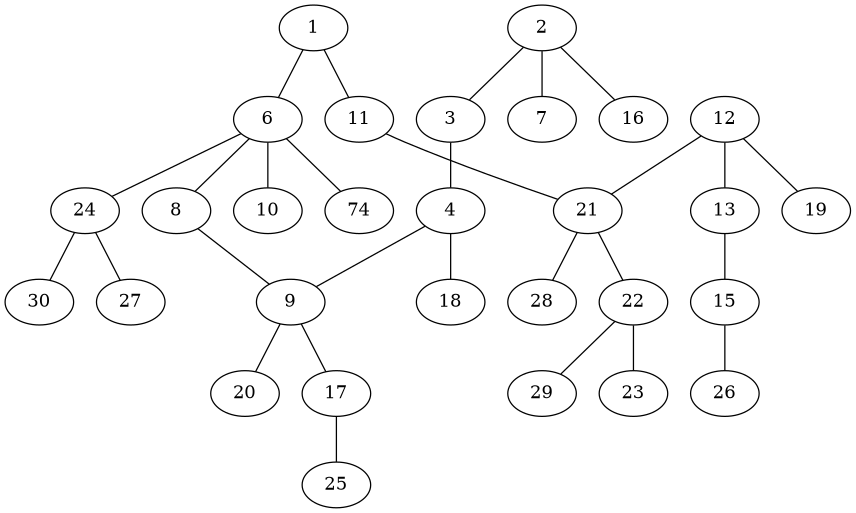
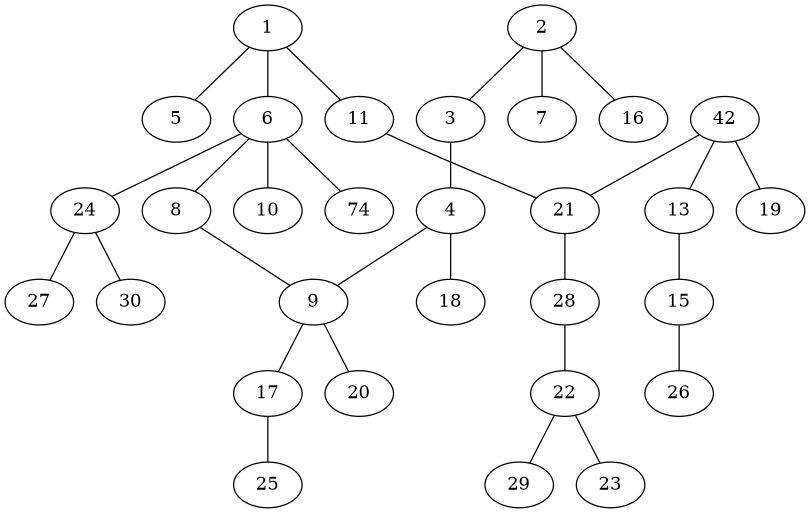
node "5": added
node "12": label "12" -> "42"
edge "21" -- "22": now "28" -- "22"
